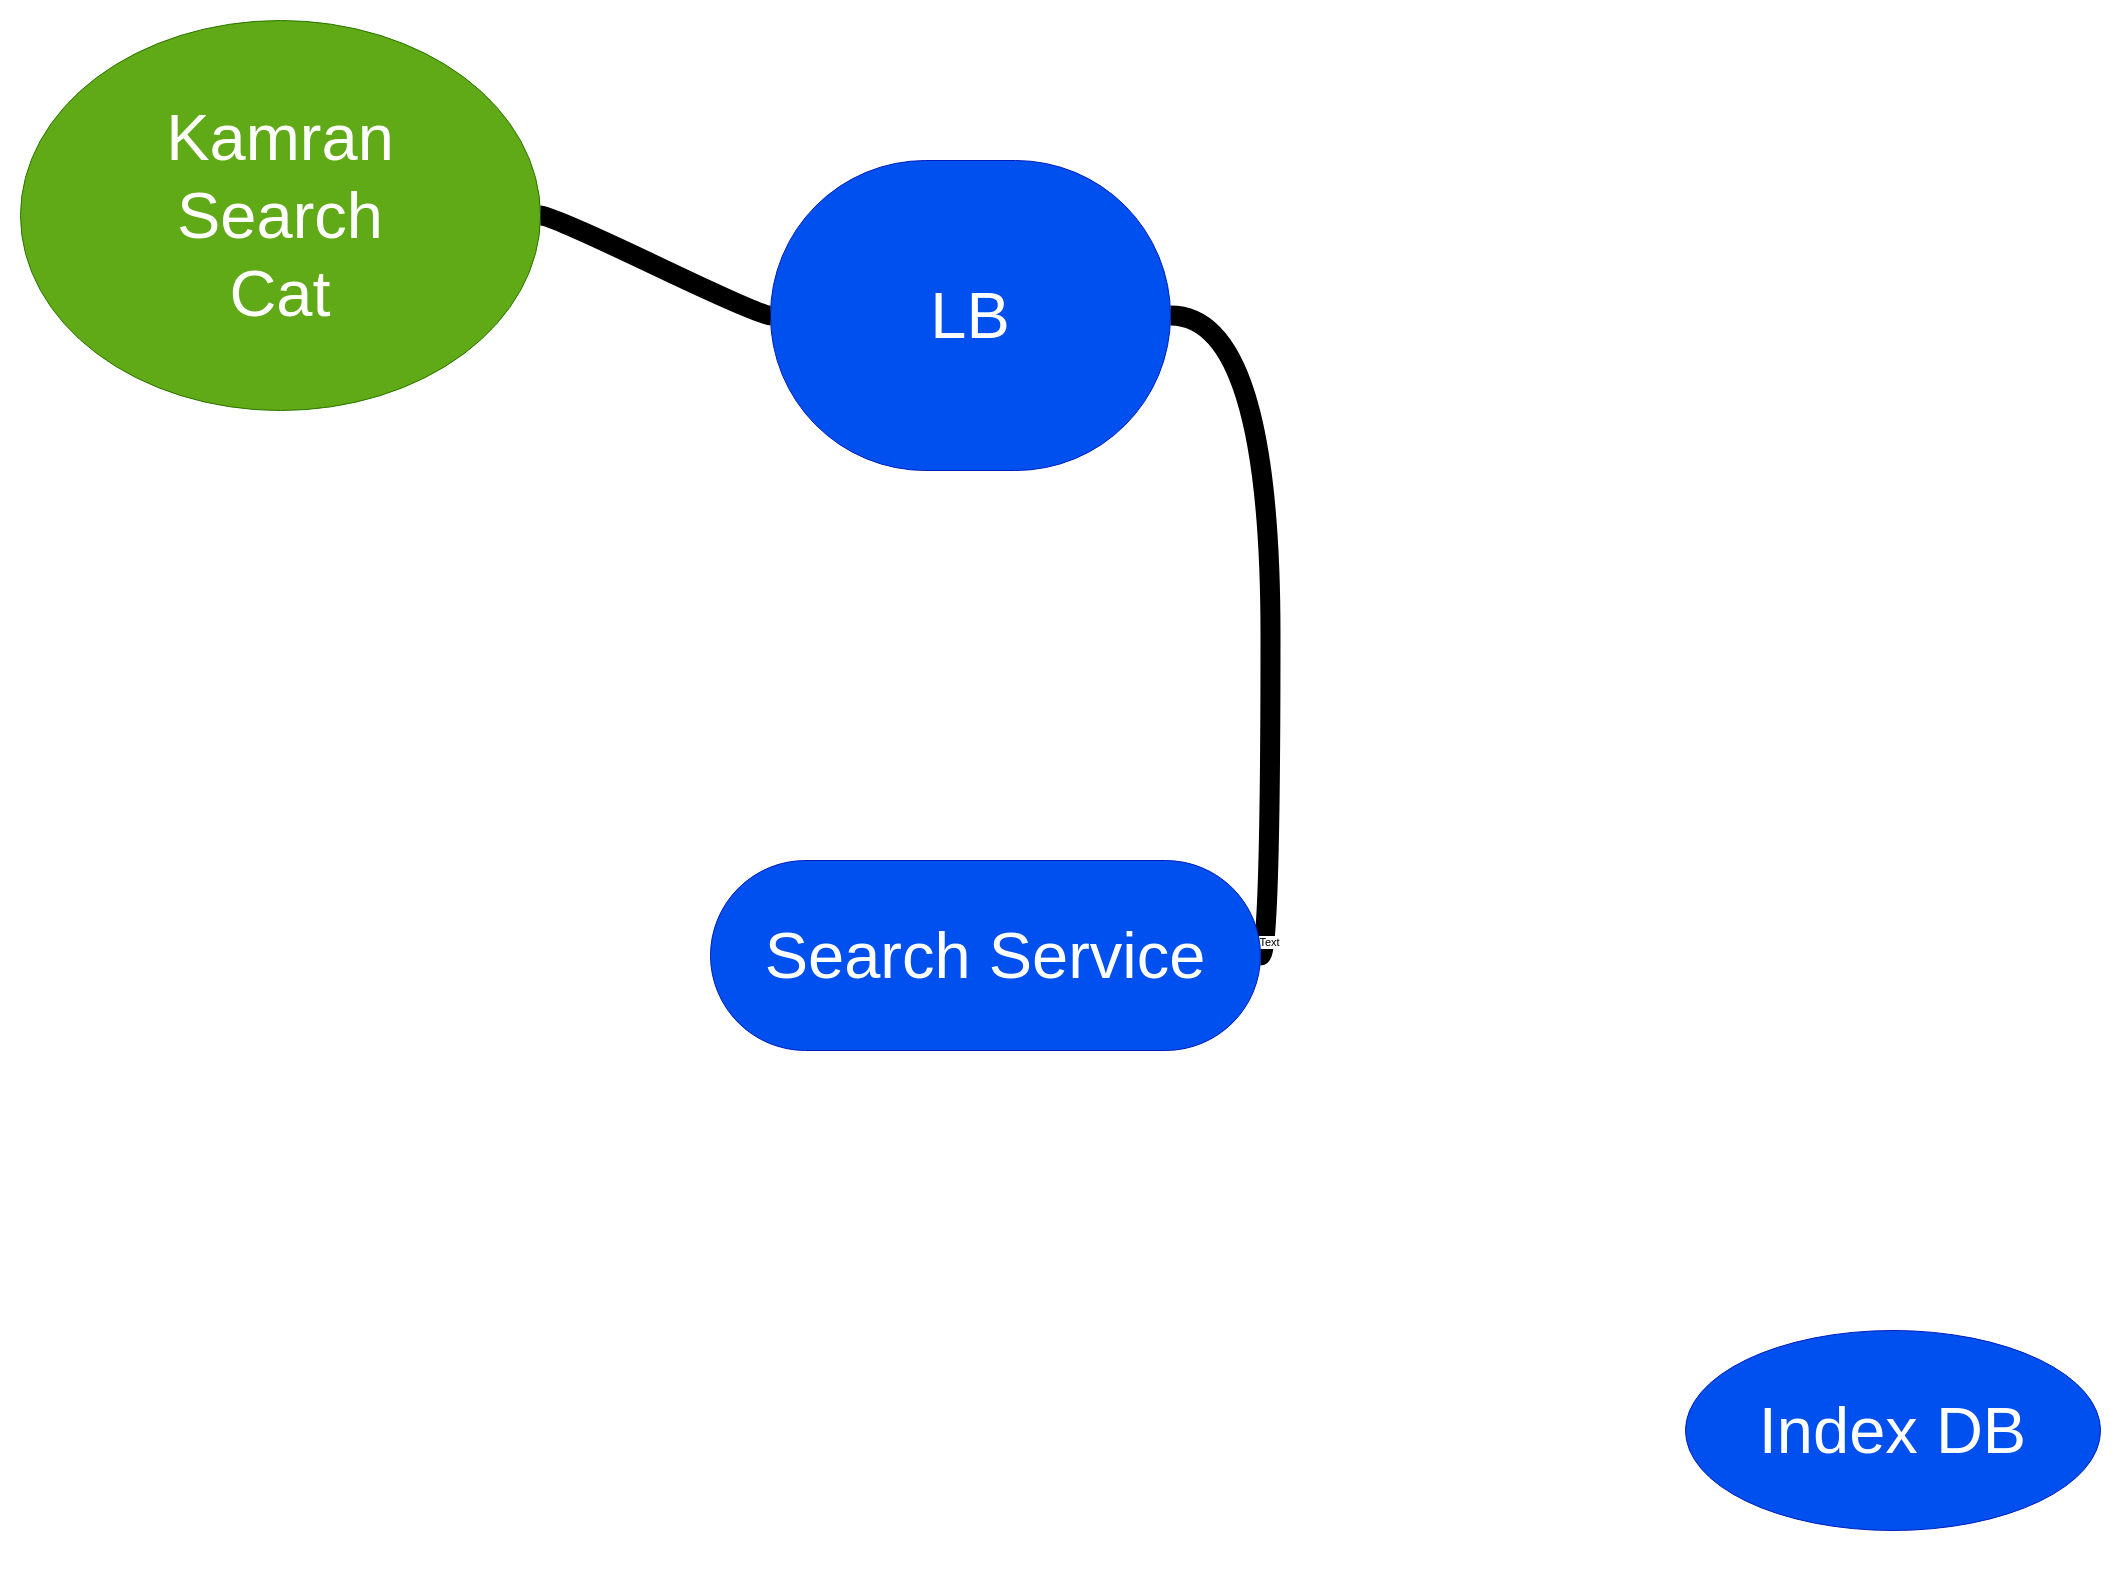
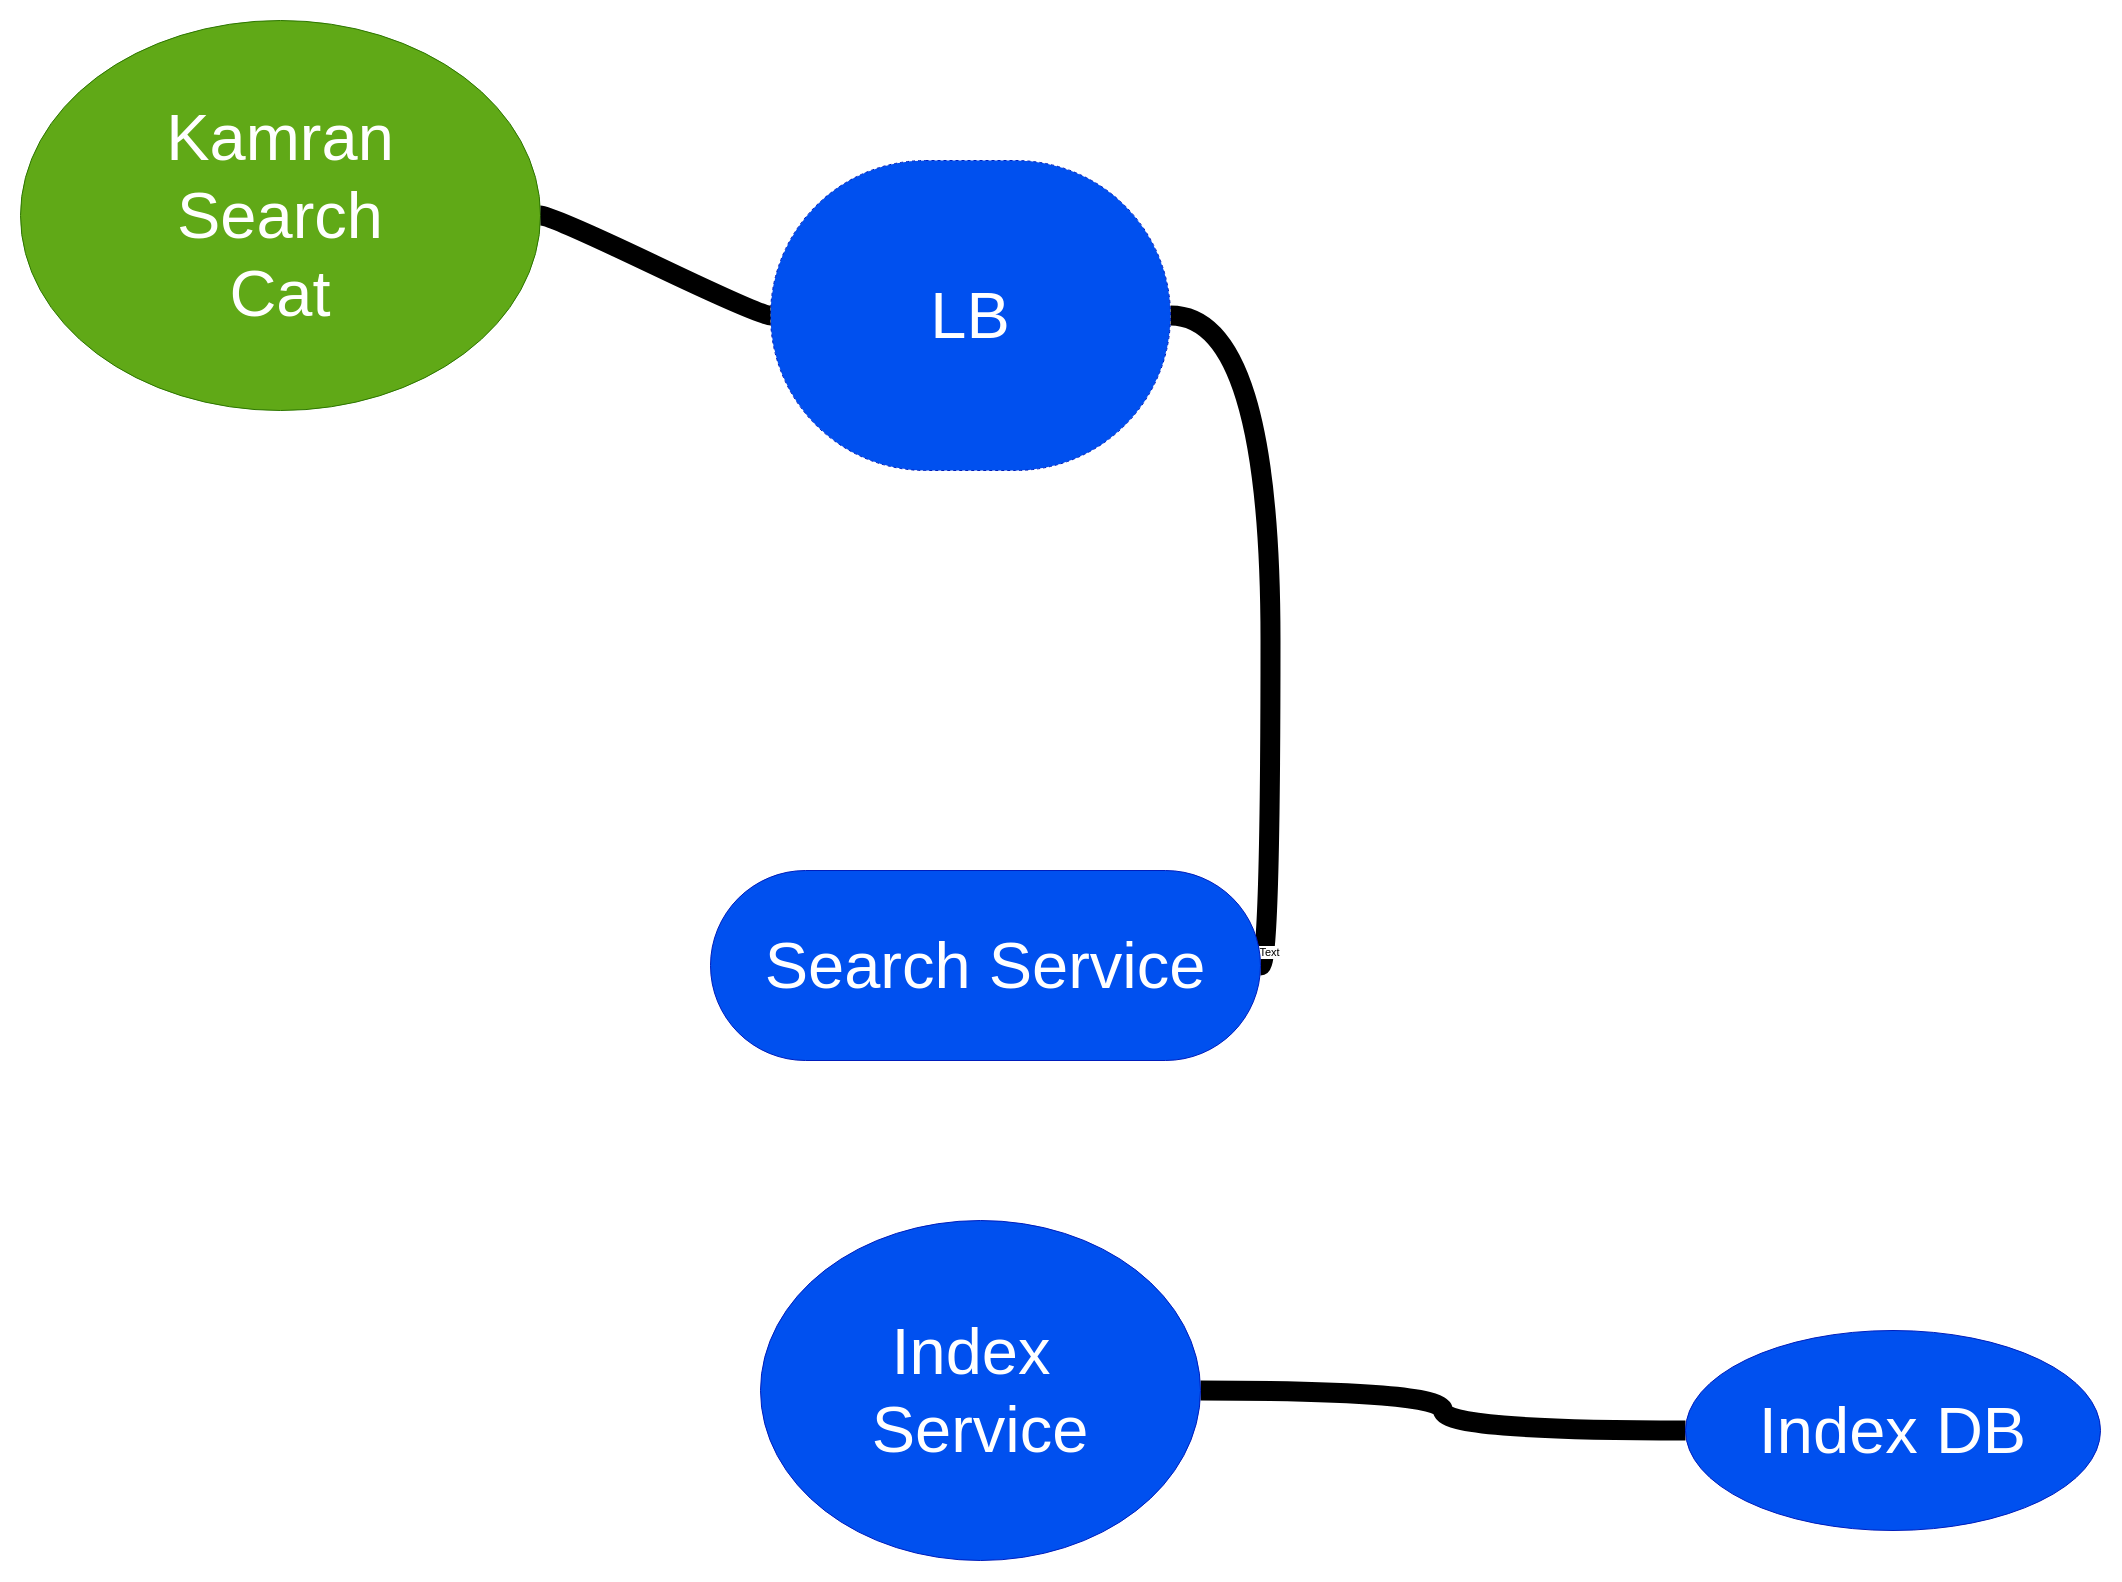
node "LB": style solid -> dashed
node "Search Service": moved (986, 956) -> (986, 966)
node "Index Service": added
edge "Index Service" -- "Index DB": added
